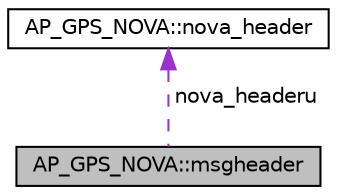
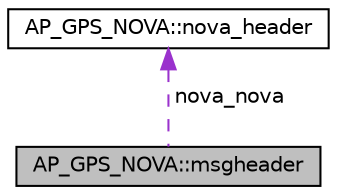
edge "AP_GPS_NOVA::msgheader" -> "AP_GPS_NOVA::nova_header": label " nova_headeru" -> " nova_nova"
